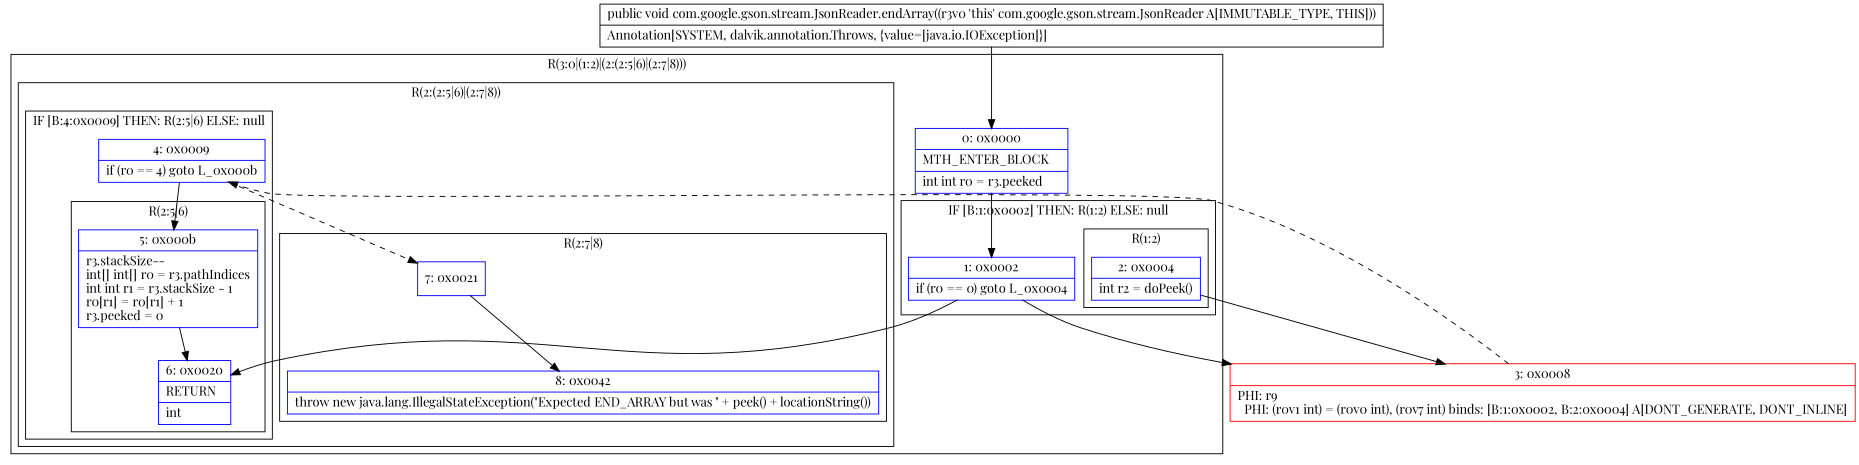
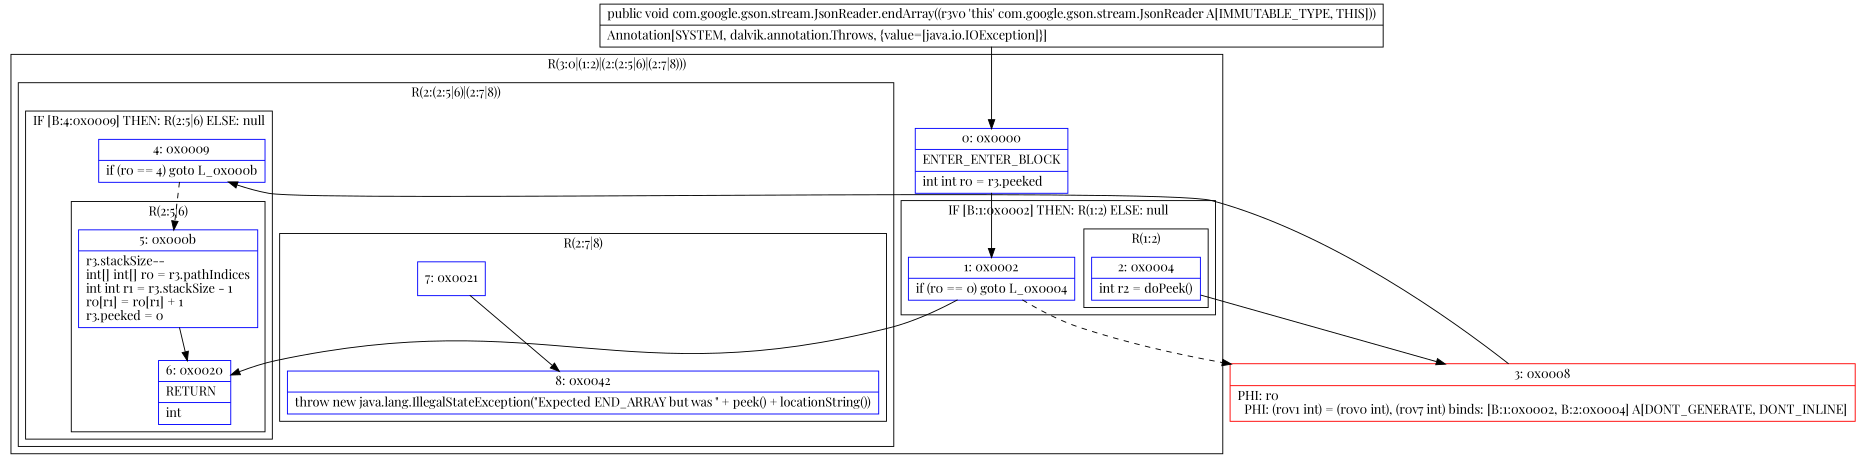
node "0: 0x0000": text "MTH_ENTER_BLOCK" -> "ENTER_ENTER_BLOCK"
edge "3: 0x0008" -> "4: 0x0009": style dashed -> solid
edge "4: 0x0009" -> "5: 0x000b": style solid -> dashed
edge "4: 0x0009" -> "7: 0x0021": removed
edge "1: 0x0002" -> "3: 0x0008": style solid -> dashed
node "3: 0x0008": text "PHI: r9" -> "PHI: r0"
